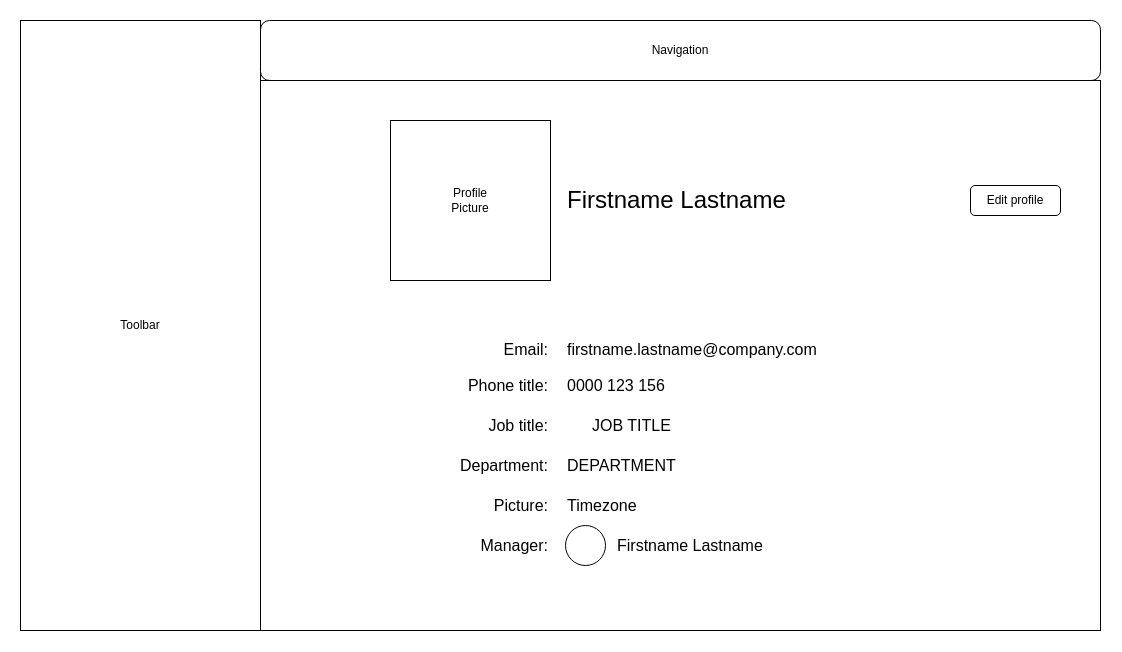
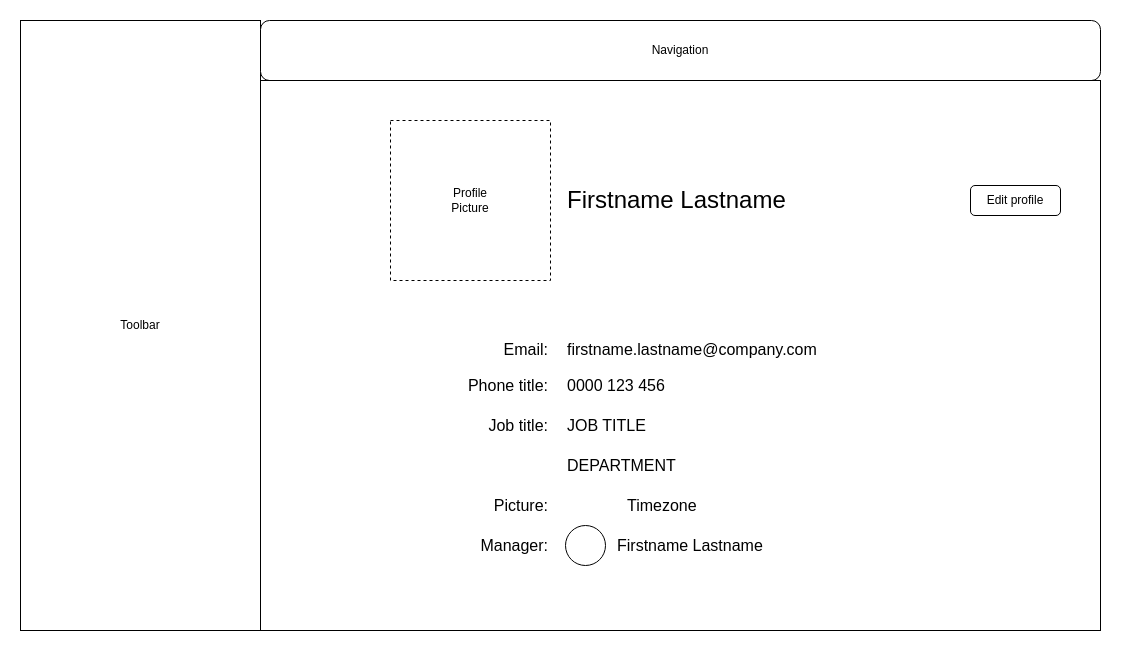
node "Profile Picture": style solid -> dashed
node "0000 123 156": label "0000 123 156" -> "0000 123 456"
node "JOB TITLE": moved (643, 426) -> (618, 426)
node "Department:": removed
node "Timezone": moved (618, 506) -> (678, 506)
